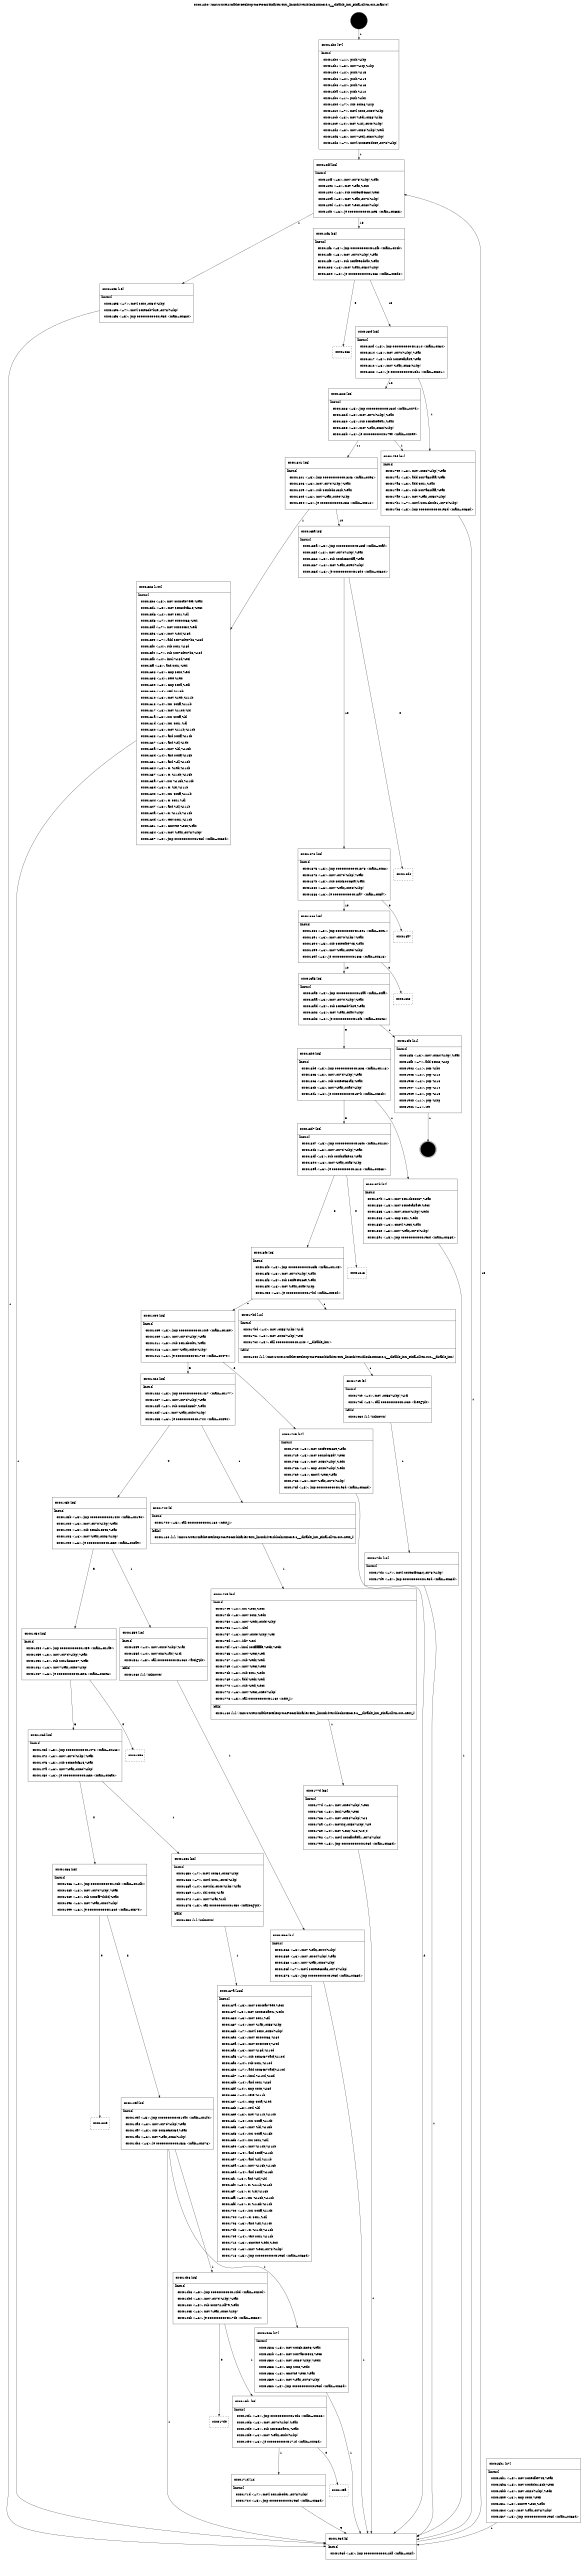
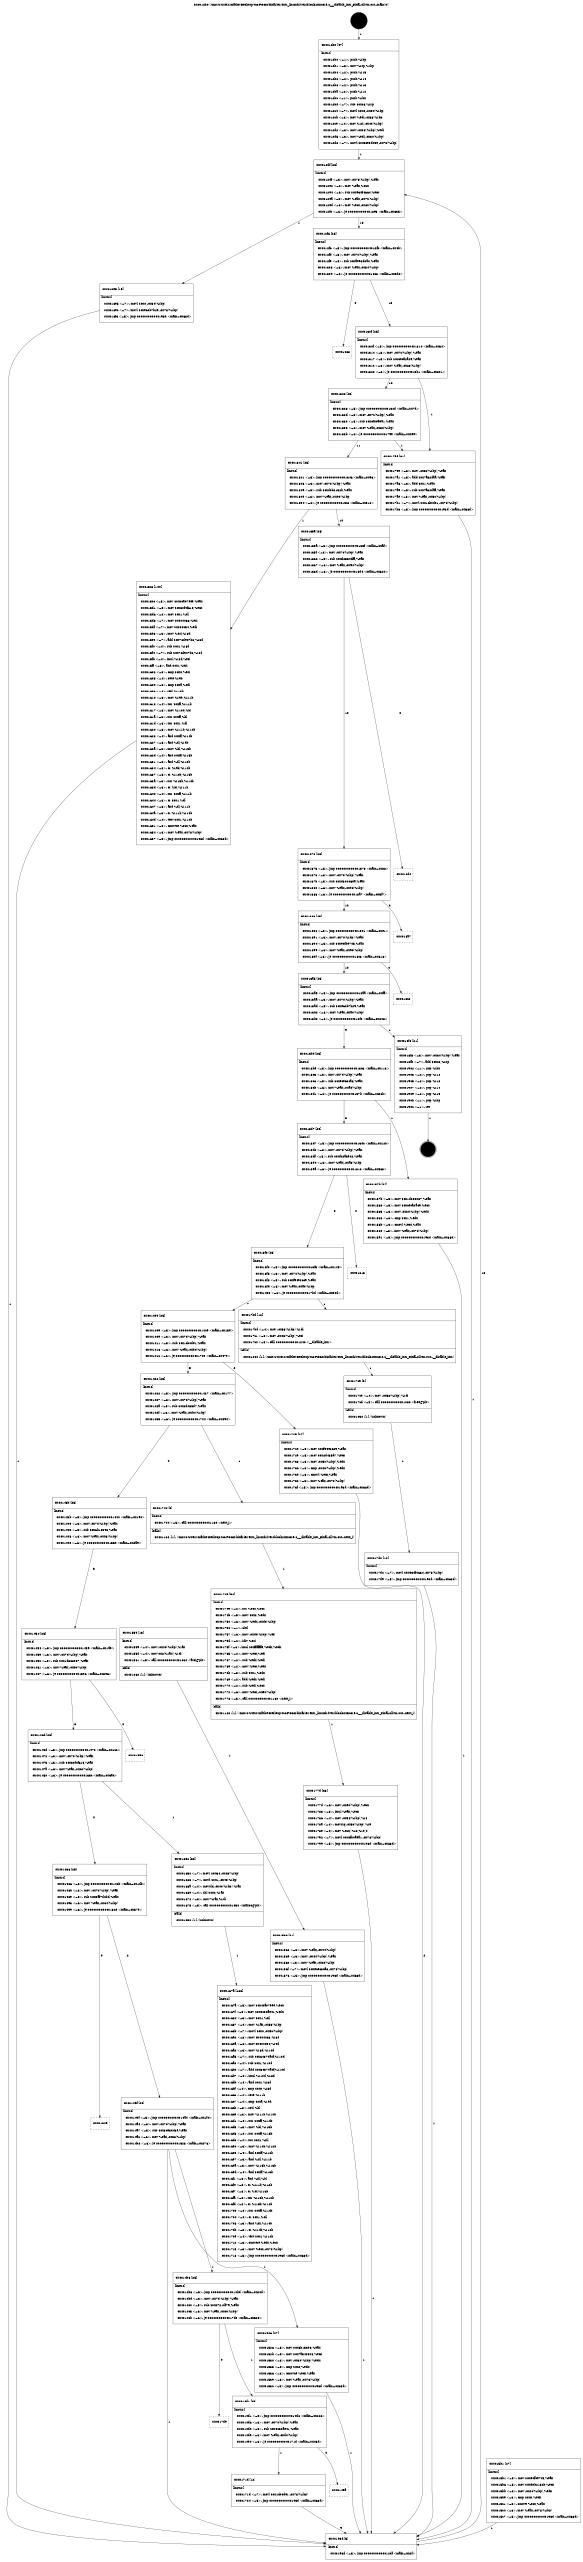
edge "0x40143b [25]" -> "0x401559 [13]": removed, label "1"
